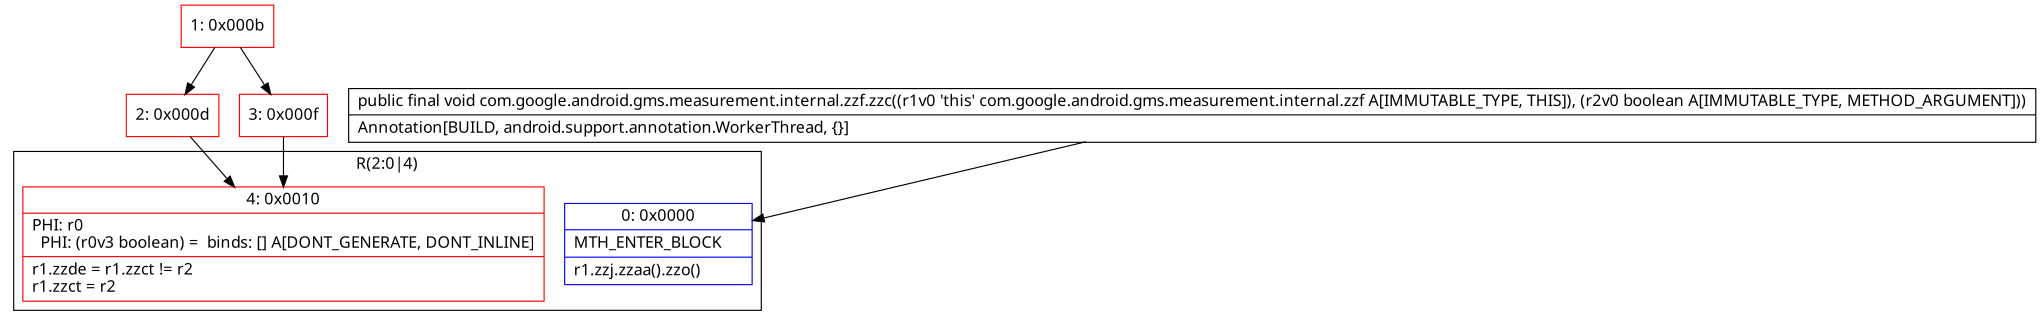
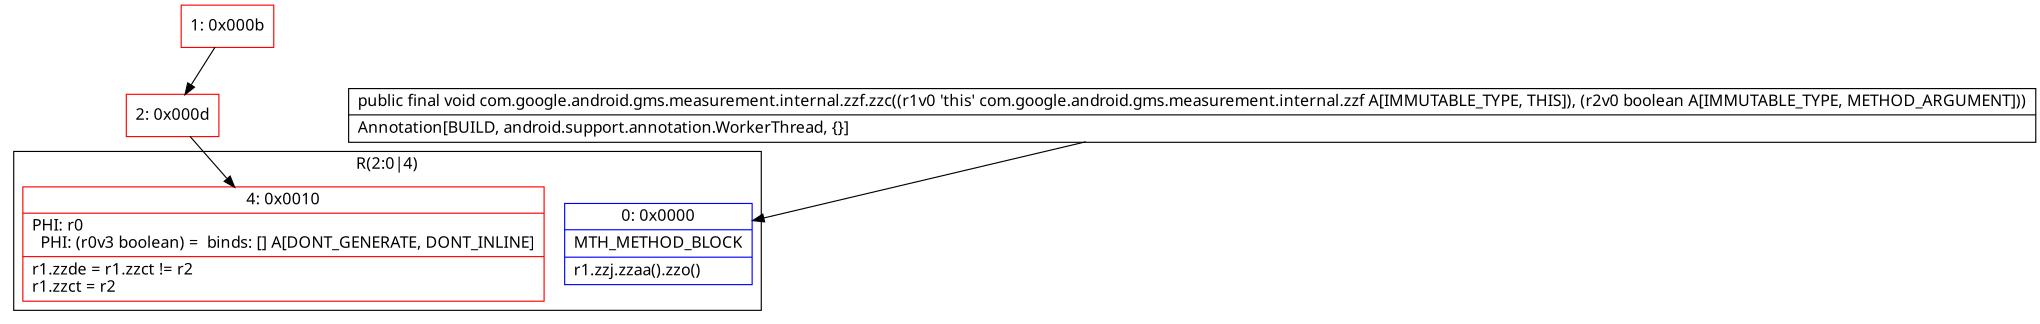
node "3: 0x000f": removed
node "0: 0x0000": text "MTH_ENTER_BLOCK" -> "MTH_METHOD_BLOCK"
